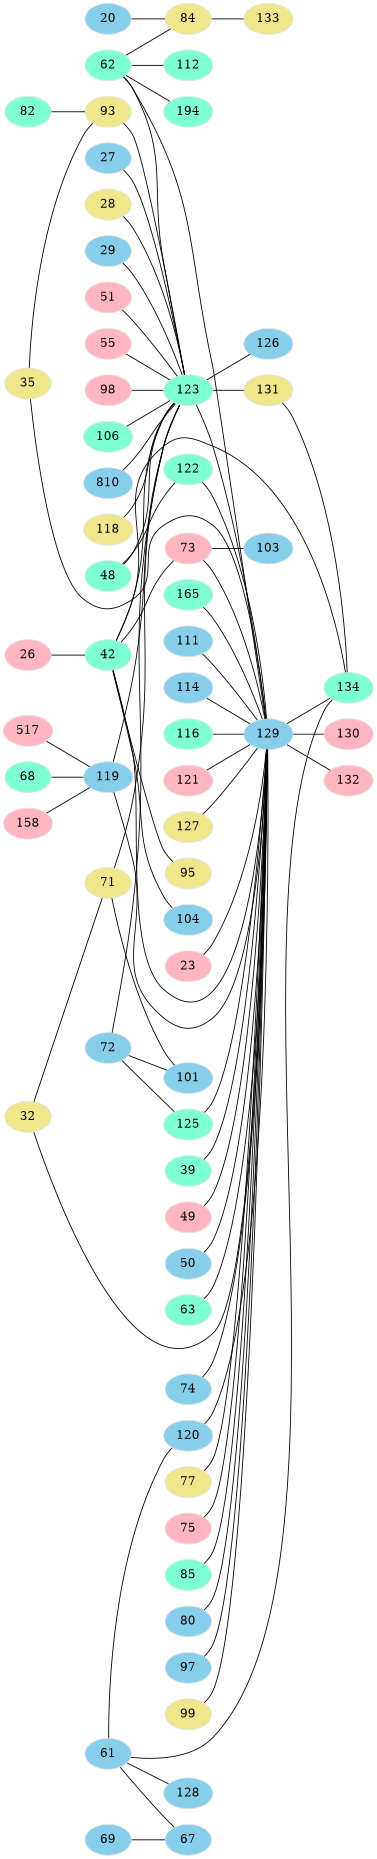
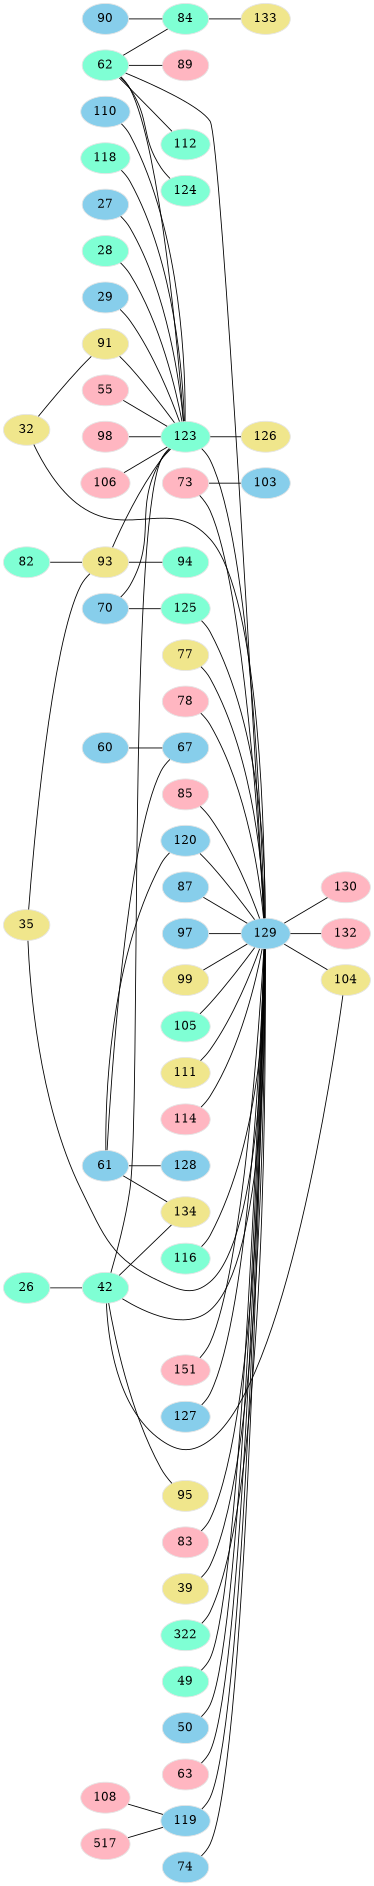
node "20": label "20" -> "90"
node "84": fillcolor khaki -> aquamarine
node "89": added
node "194": label "194" -> "124"
node "28": fillcolor khaki -> aquamarine
node "51": removed
node "126": fillcolor skyblue -> khaki
node "131": removed
node "106": fillcolor aquamarine -> lightpink
node "122": label "122" -> "322"
node "810": label "810" -> "110"
node "118": fillcolor khaki -> aquamarine
node "94": added
node "48": removed
edge "73" -- "42": removed
node "165": label "165" -> "105"
node "111": fillcolor skyblue -> khaki
node "26": fillcolor lightpink -> aquamarine
edge "123" -- "119": removed
node "114": fillcolor skyblue -> lightpink
node "134": fillcolor aquamarine -> khaki
edge "134" -- "129": now "104" -- "129"
node "68": removed
node "121": label "121" -> "151"
node "158": label "158" -> "108"
node "127": fillcolor khaki -> skyblue
node "71": label "71" -> "91"
node "104": fillcolor skyblue -> khaki
node "23": label "23" -> "83"
node "72": label "72" -> "70"
node "101": removed
node "39": fillcolor aquamarine -> khaki
node "49": fillcolor lightpink -> aquamarine
node "63": fillcolor aquamarine -> lightpink
node "75": label "75" -> "78"
node "85": fillcolor aquamarine -> lightpink
node "80": label "80" -> "87"
node "69": label "69" -> "60"
